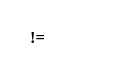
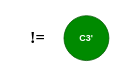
node "C3'": added
